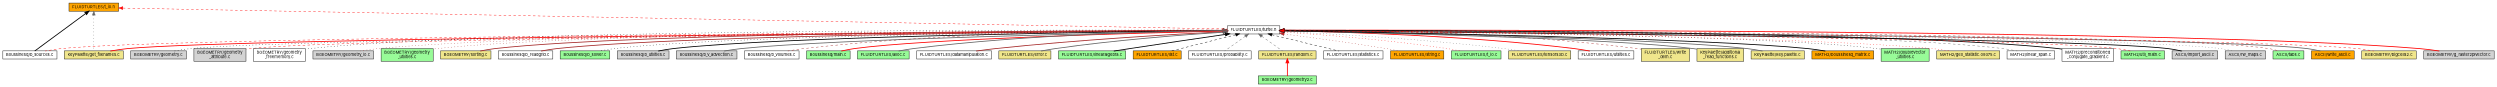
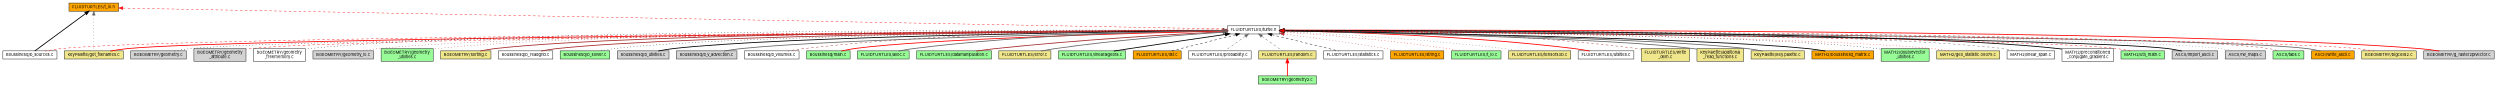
node "FLUIDTURTLES/datamanipulation.c": fillcolor white -> palegreen
